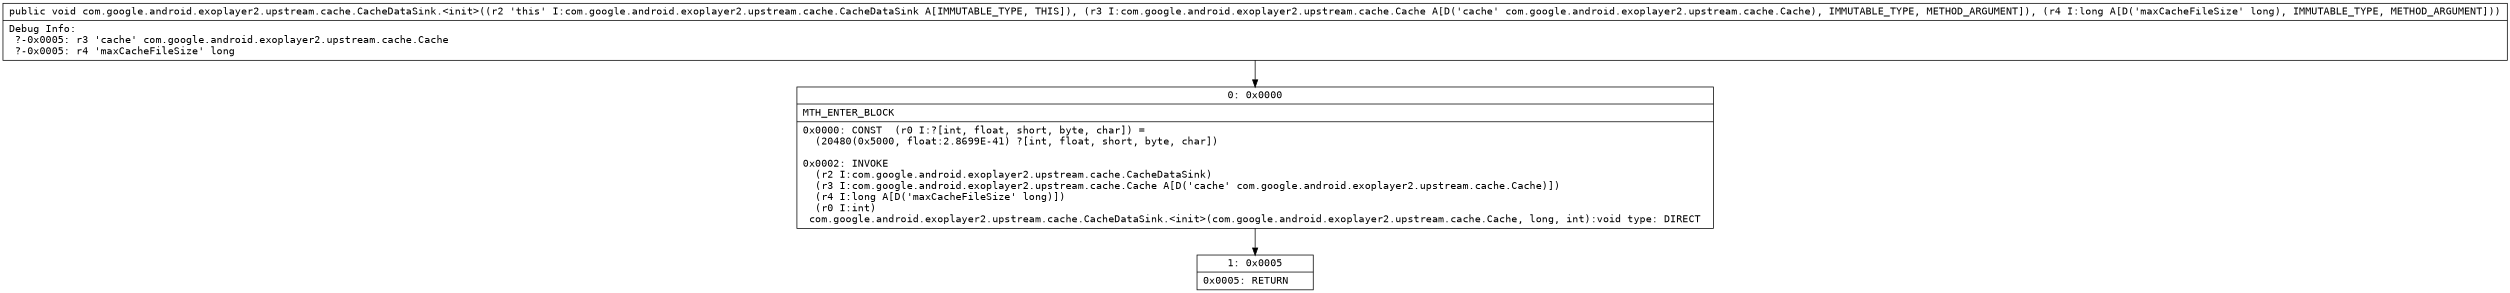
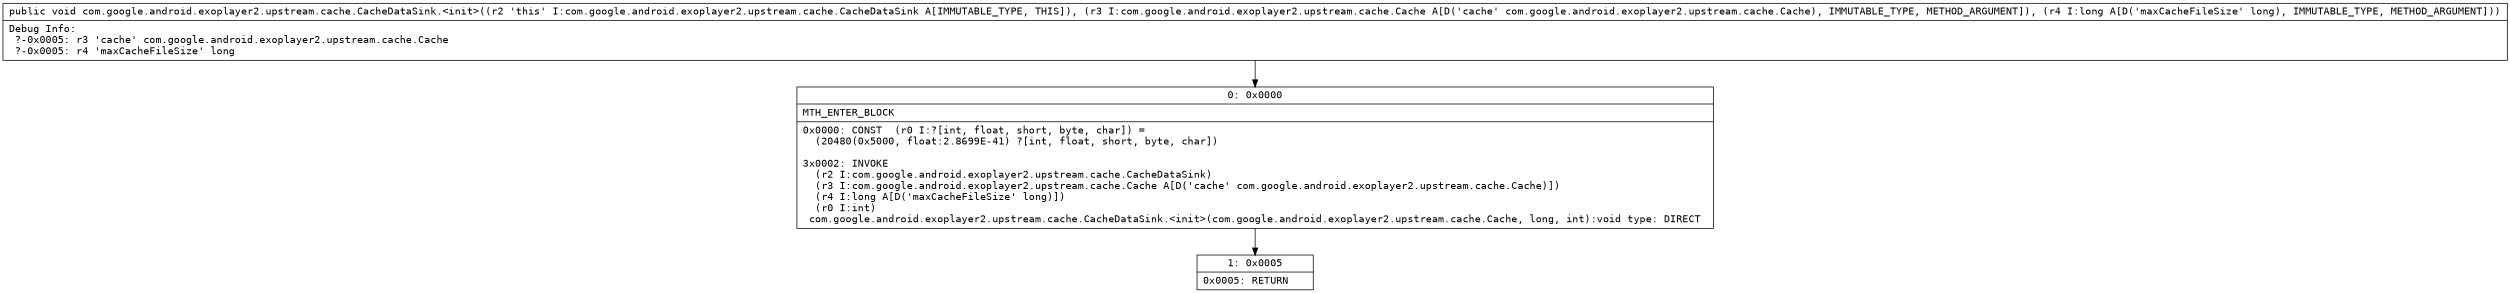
node "0: 0x0000": text "0x0002: INVOKE" -> "3x0002: INVOKE"
